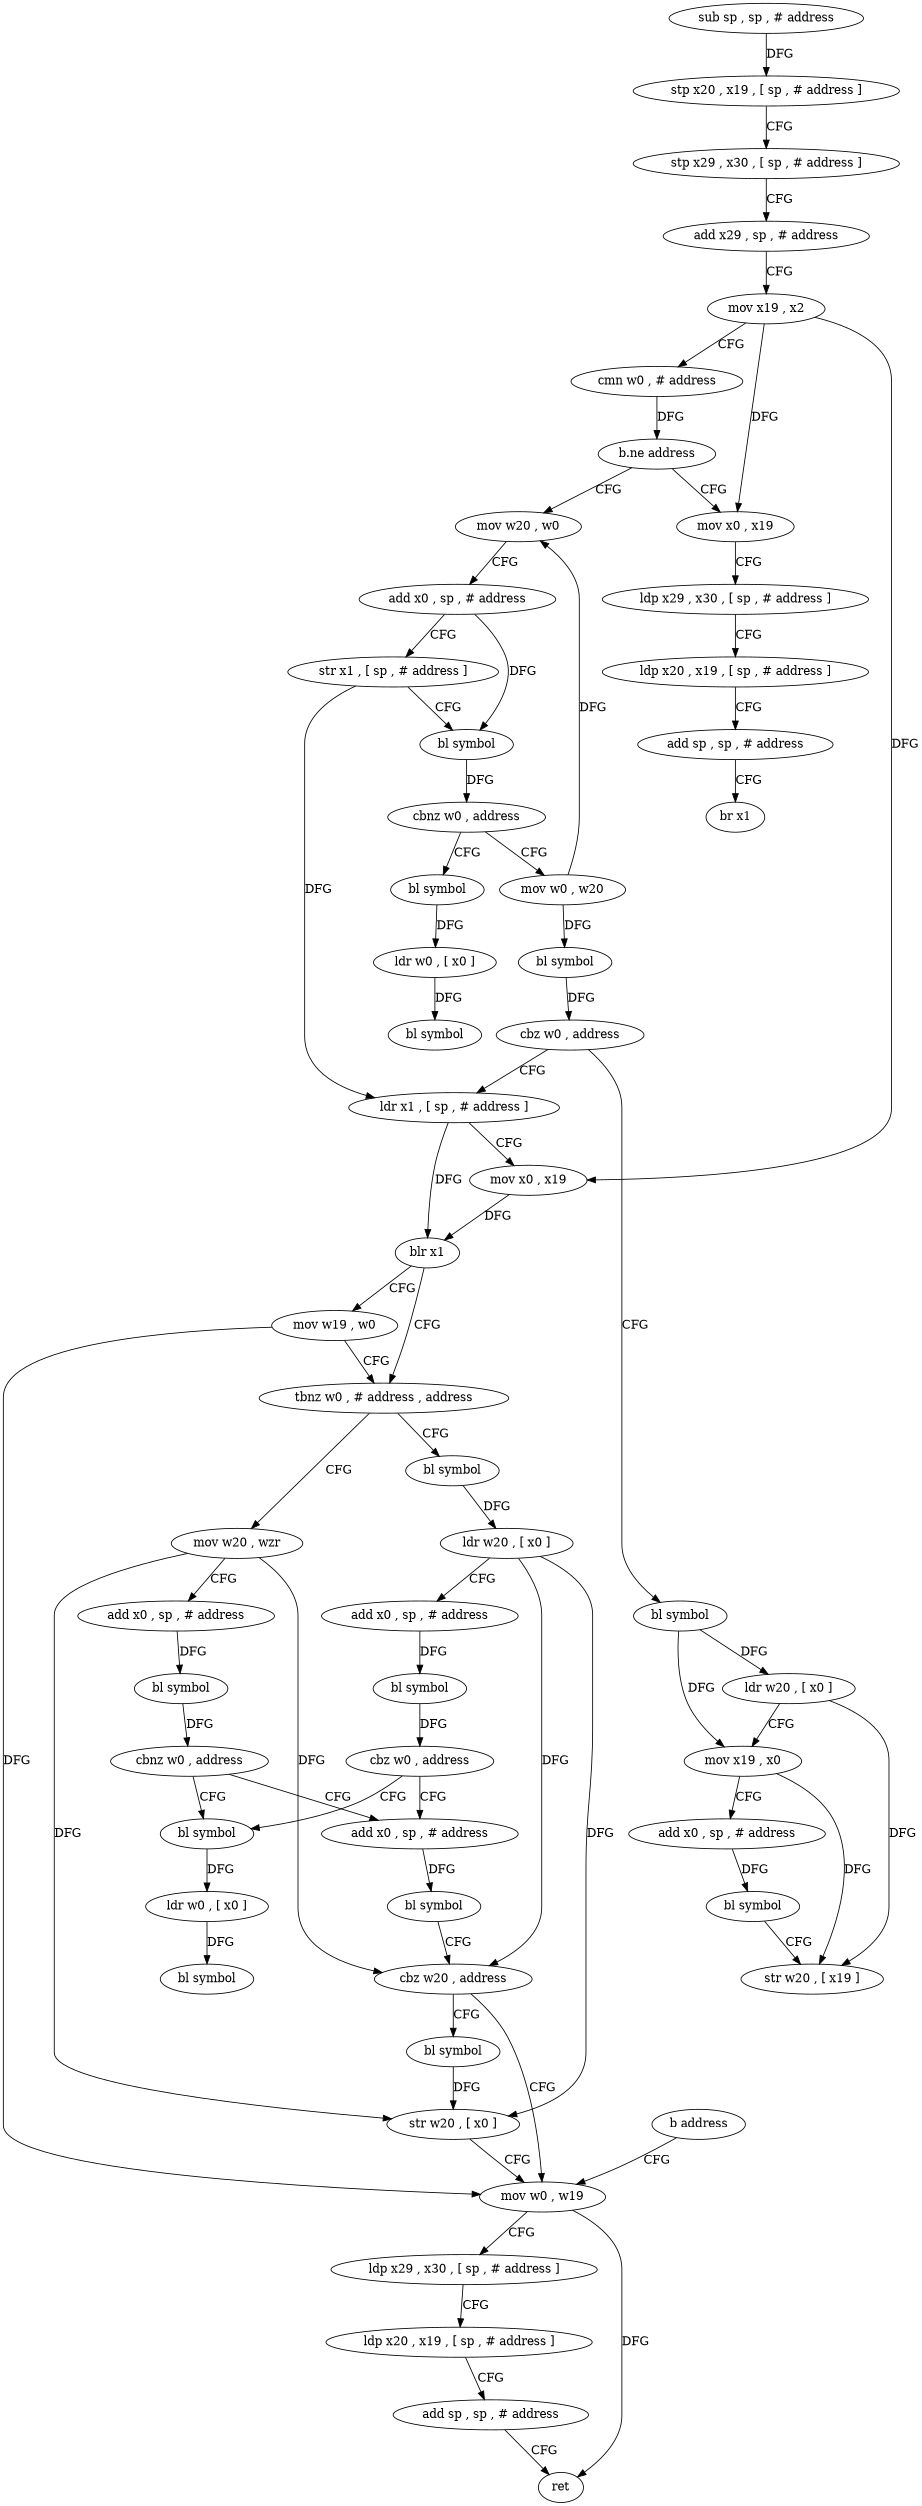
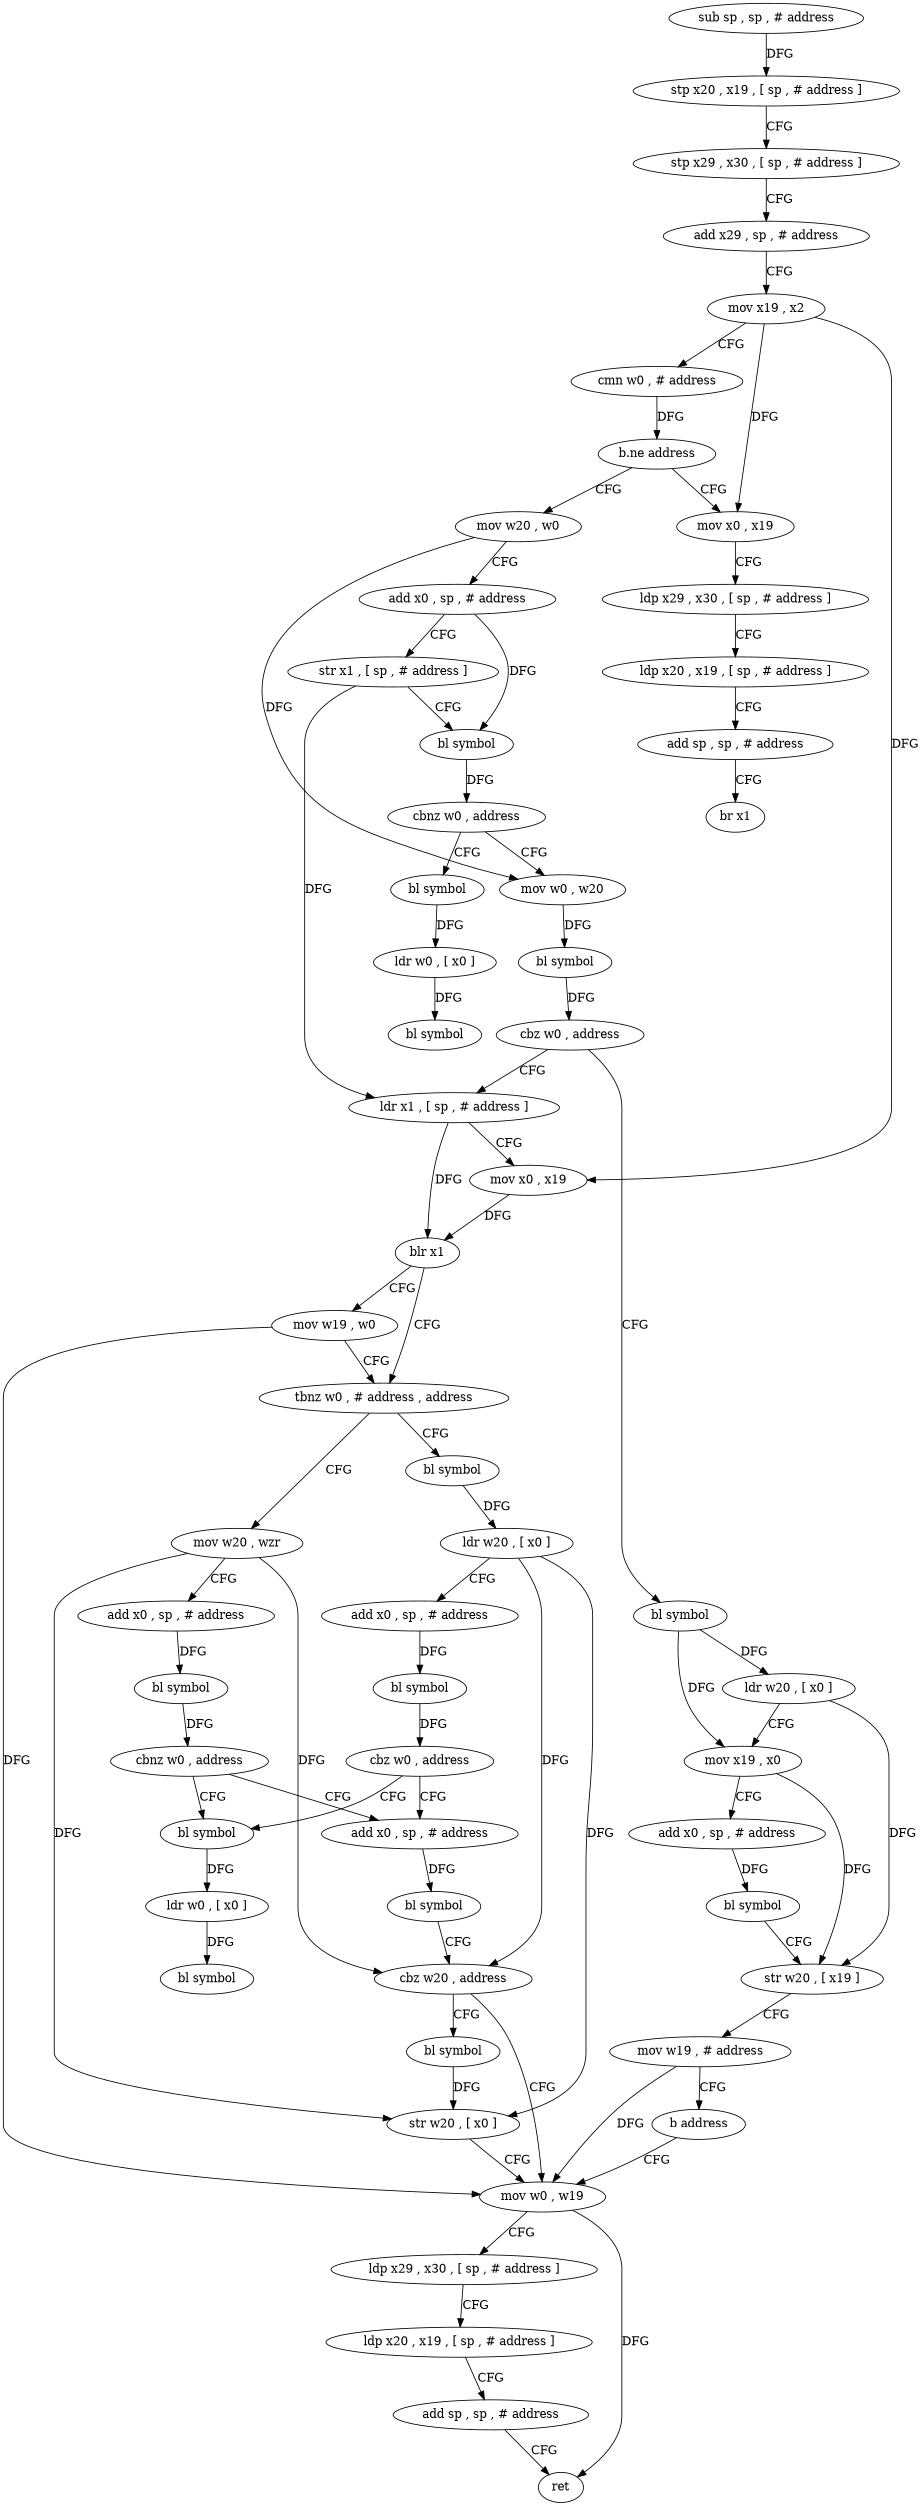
edge "mov w0 , w20" -> "mov w20 , w0": reversed
node "mov w19 , # address": added
